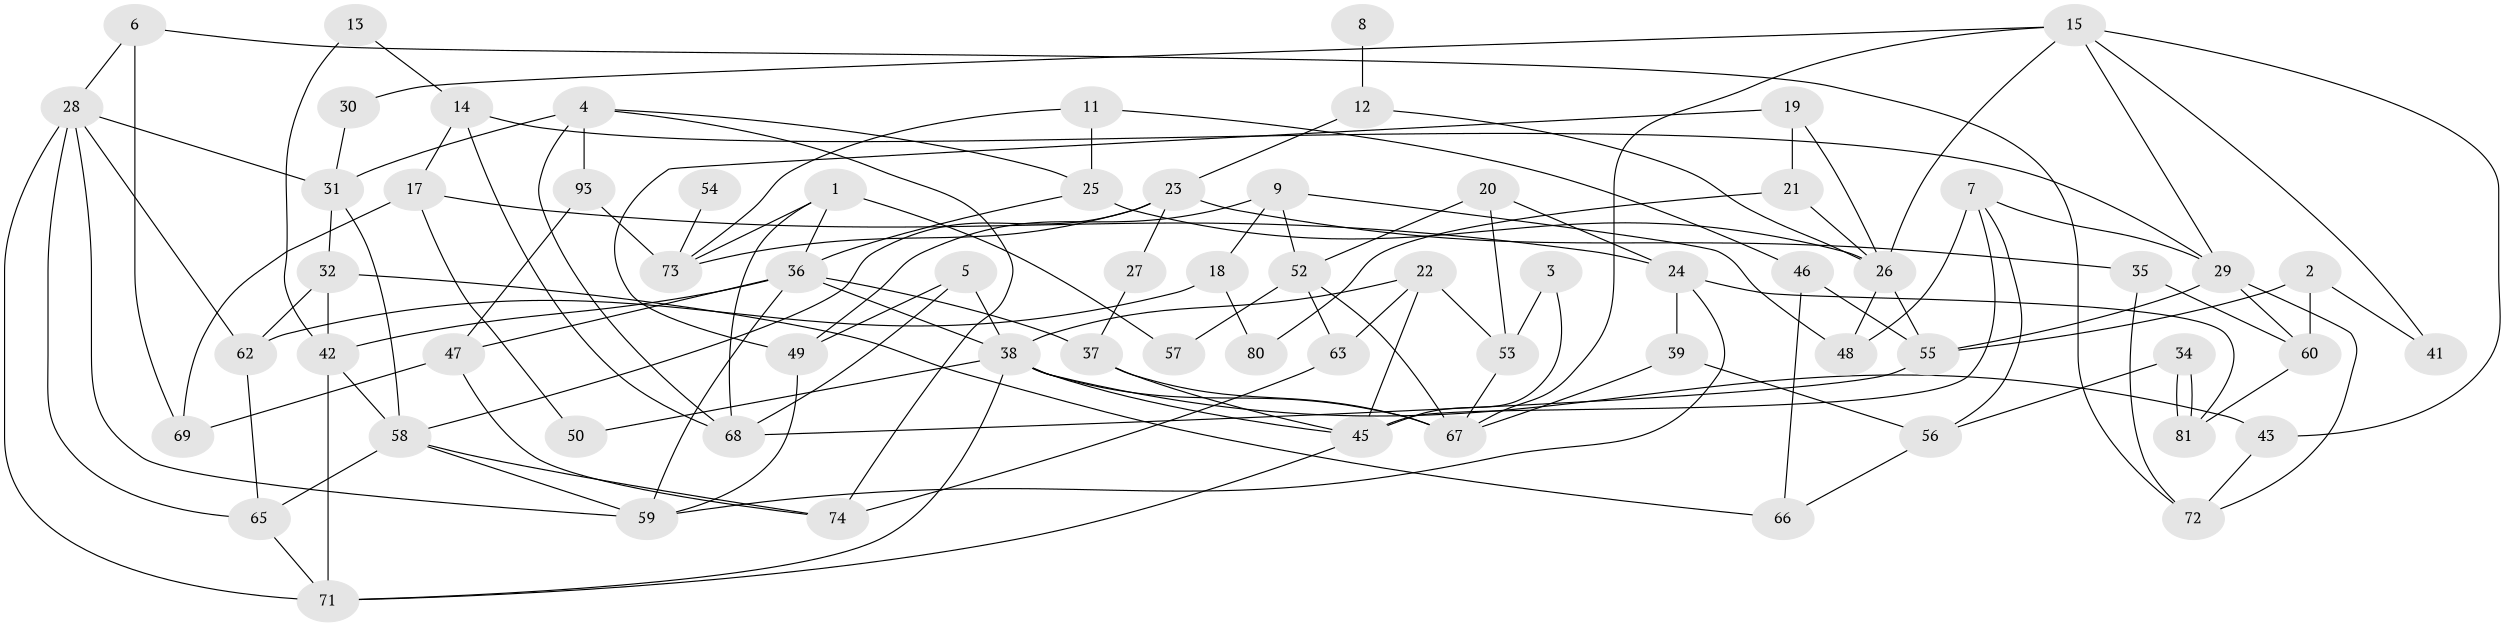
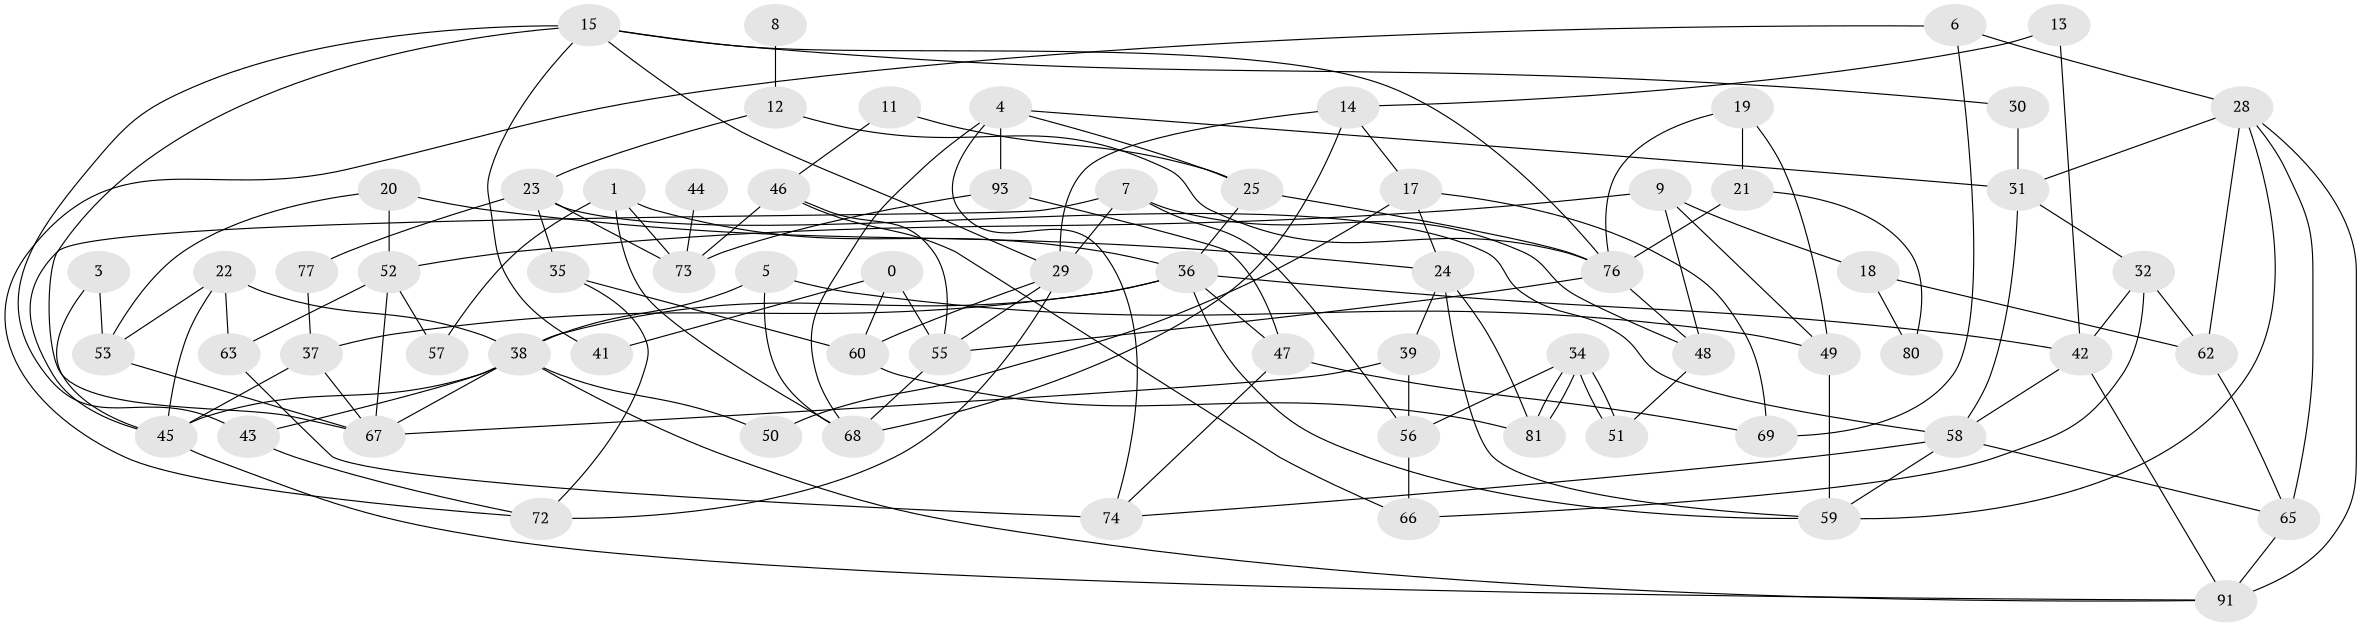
edge "11" -- "73": now "46" -- "73"
node "54": label "54" -> "44"
node "27": label "27" -> "77"
node "26": label "26" -> "76"
node "2": label "2" -> "0"
node "51": added
node "71": label "71" -> "91"
